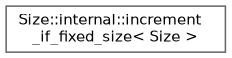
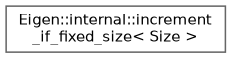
node "Size::internal::increment _if_fixed_size< Size >": label "Size::internal::increment _if_fixed_size< Size >" -> "Eigen::internal::increment _if_fixed_size< Size >"
